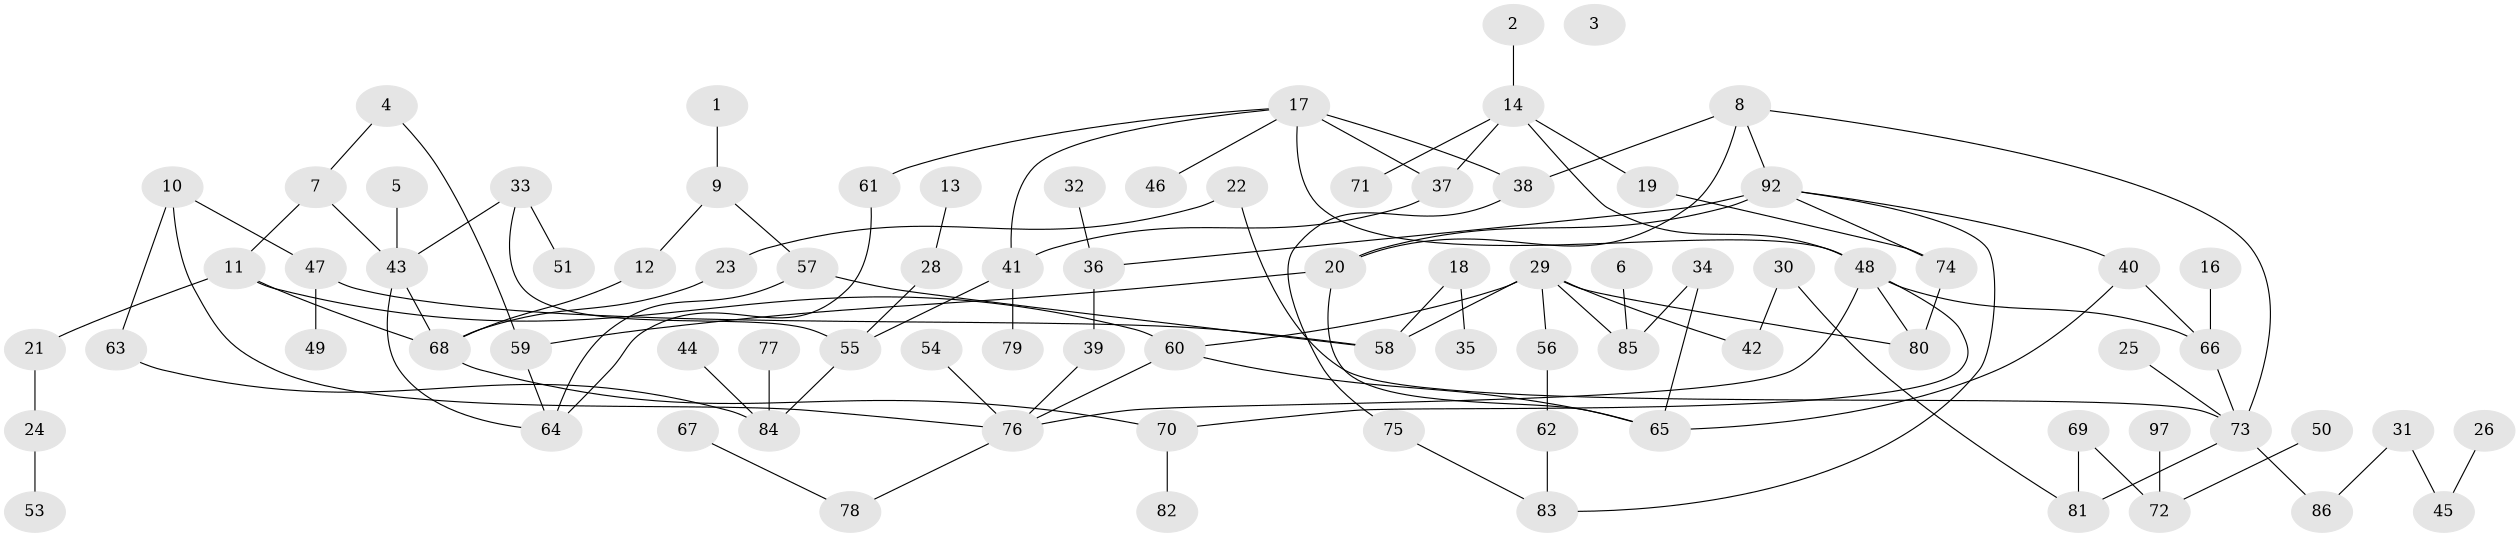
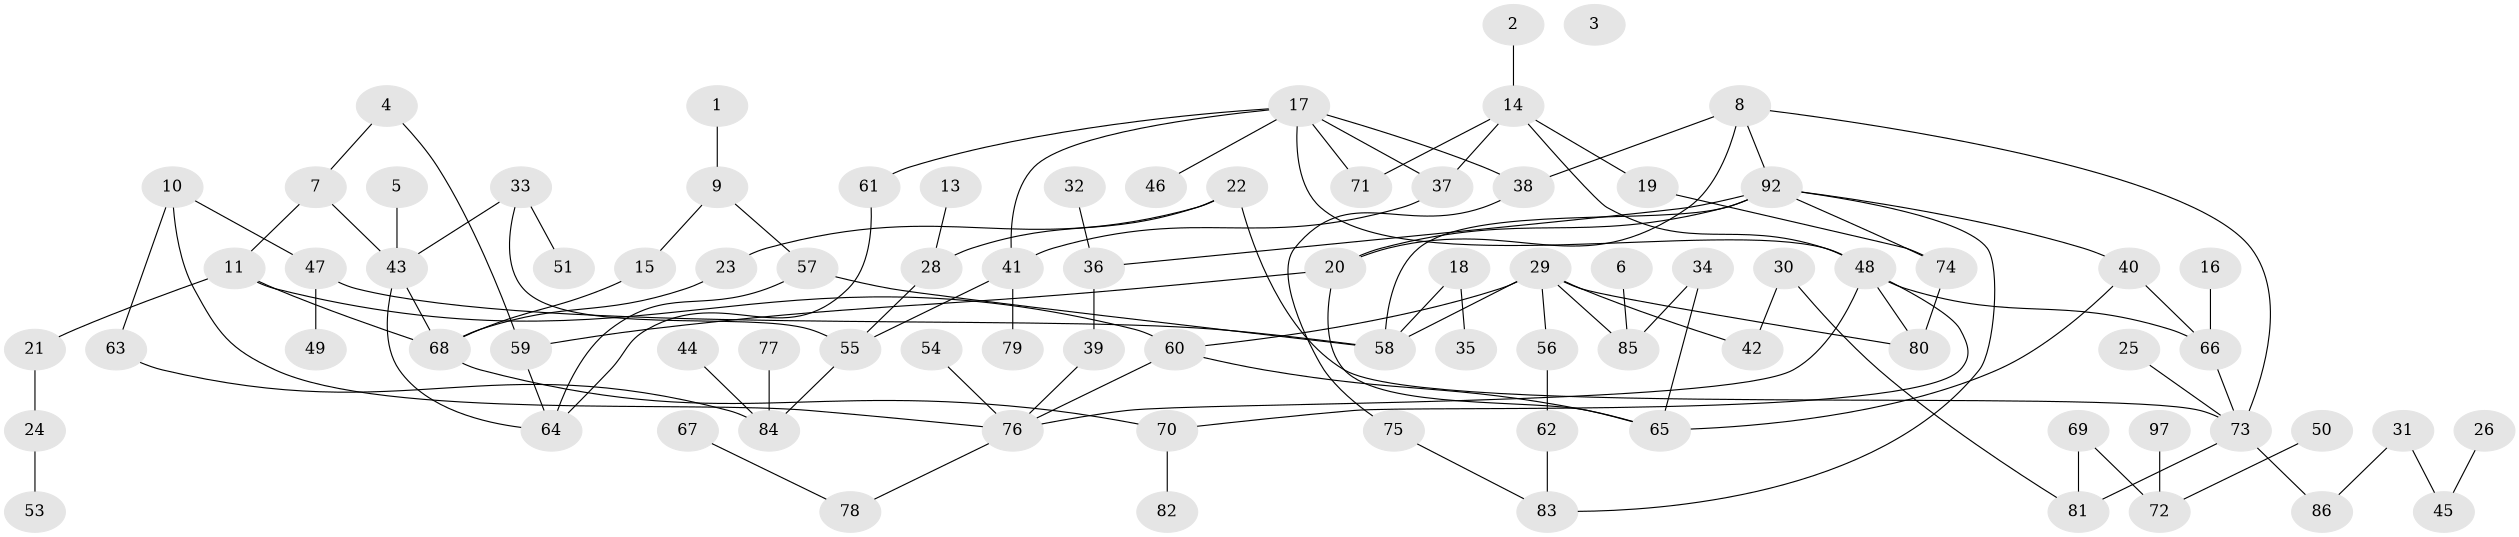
edge "17" -- "71": added
edge "92" -- "58": added
edge "22" -- "28": added
node "12": label "12" -> "15"
